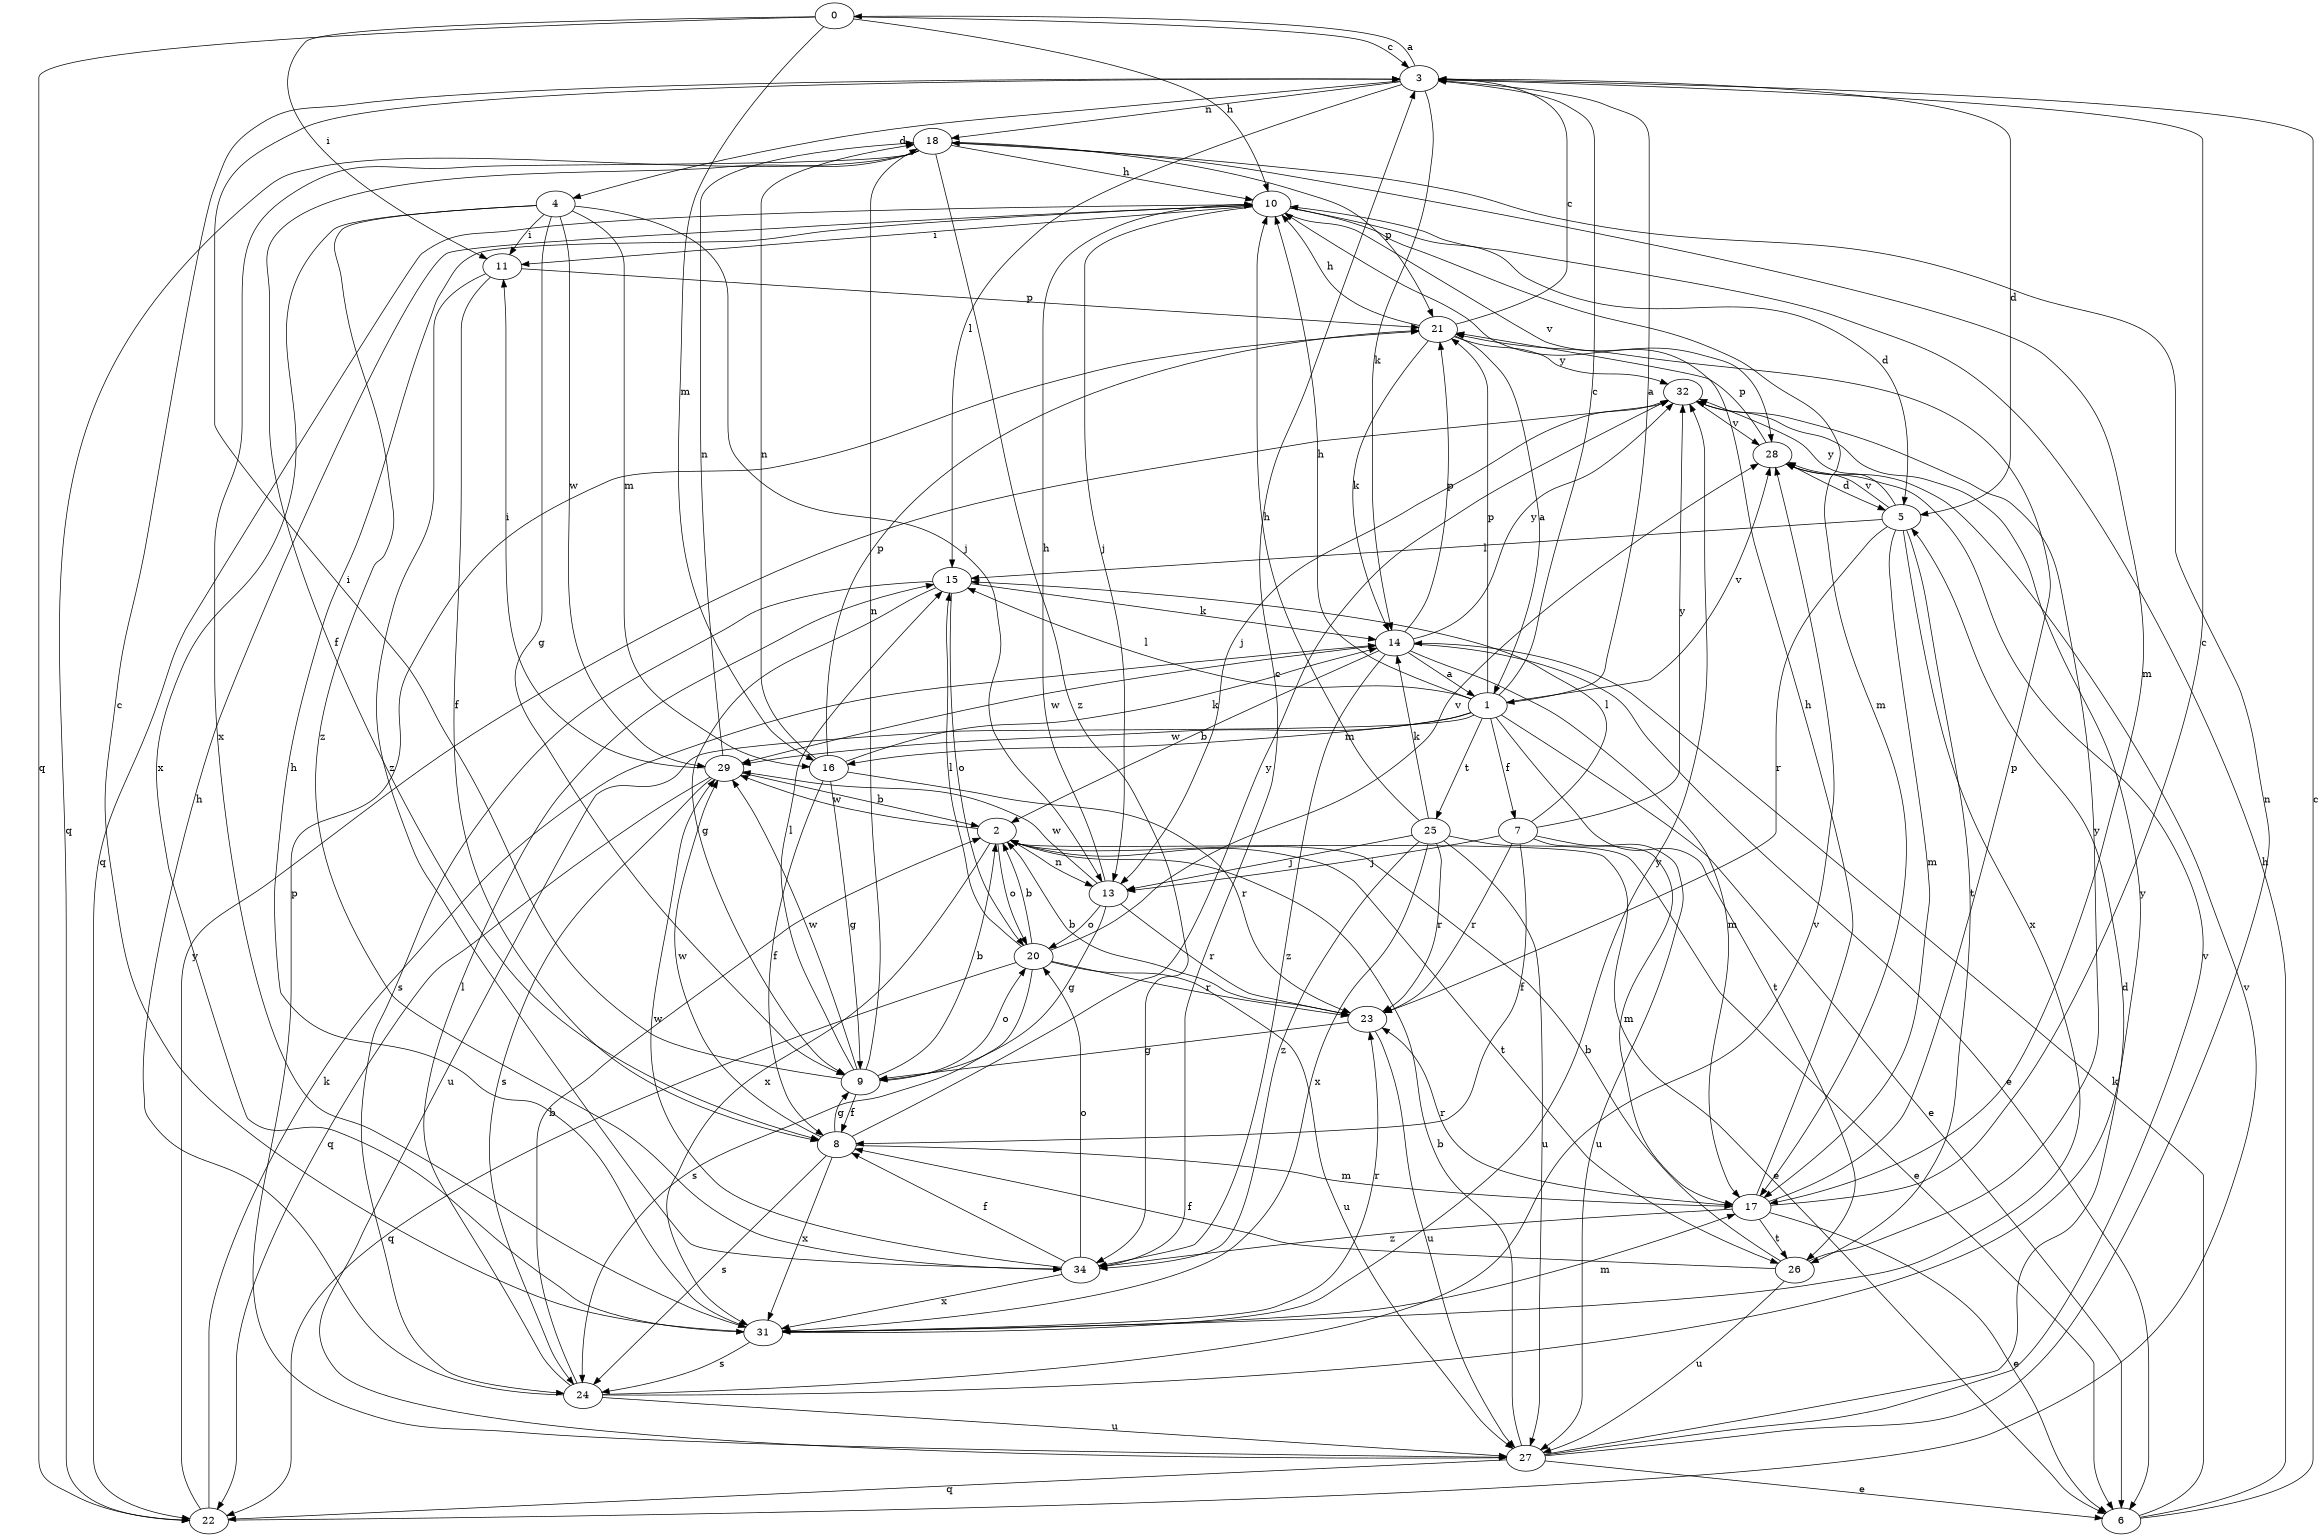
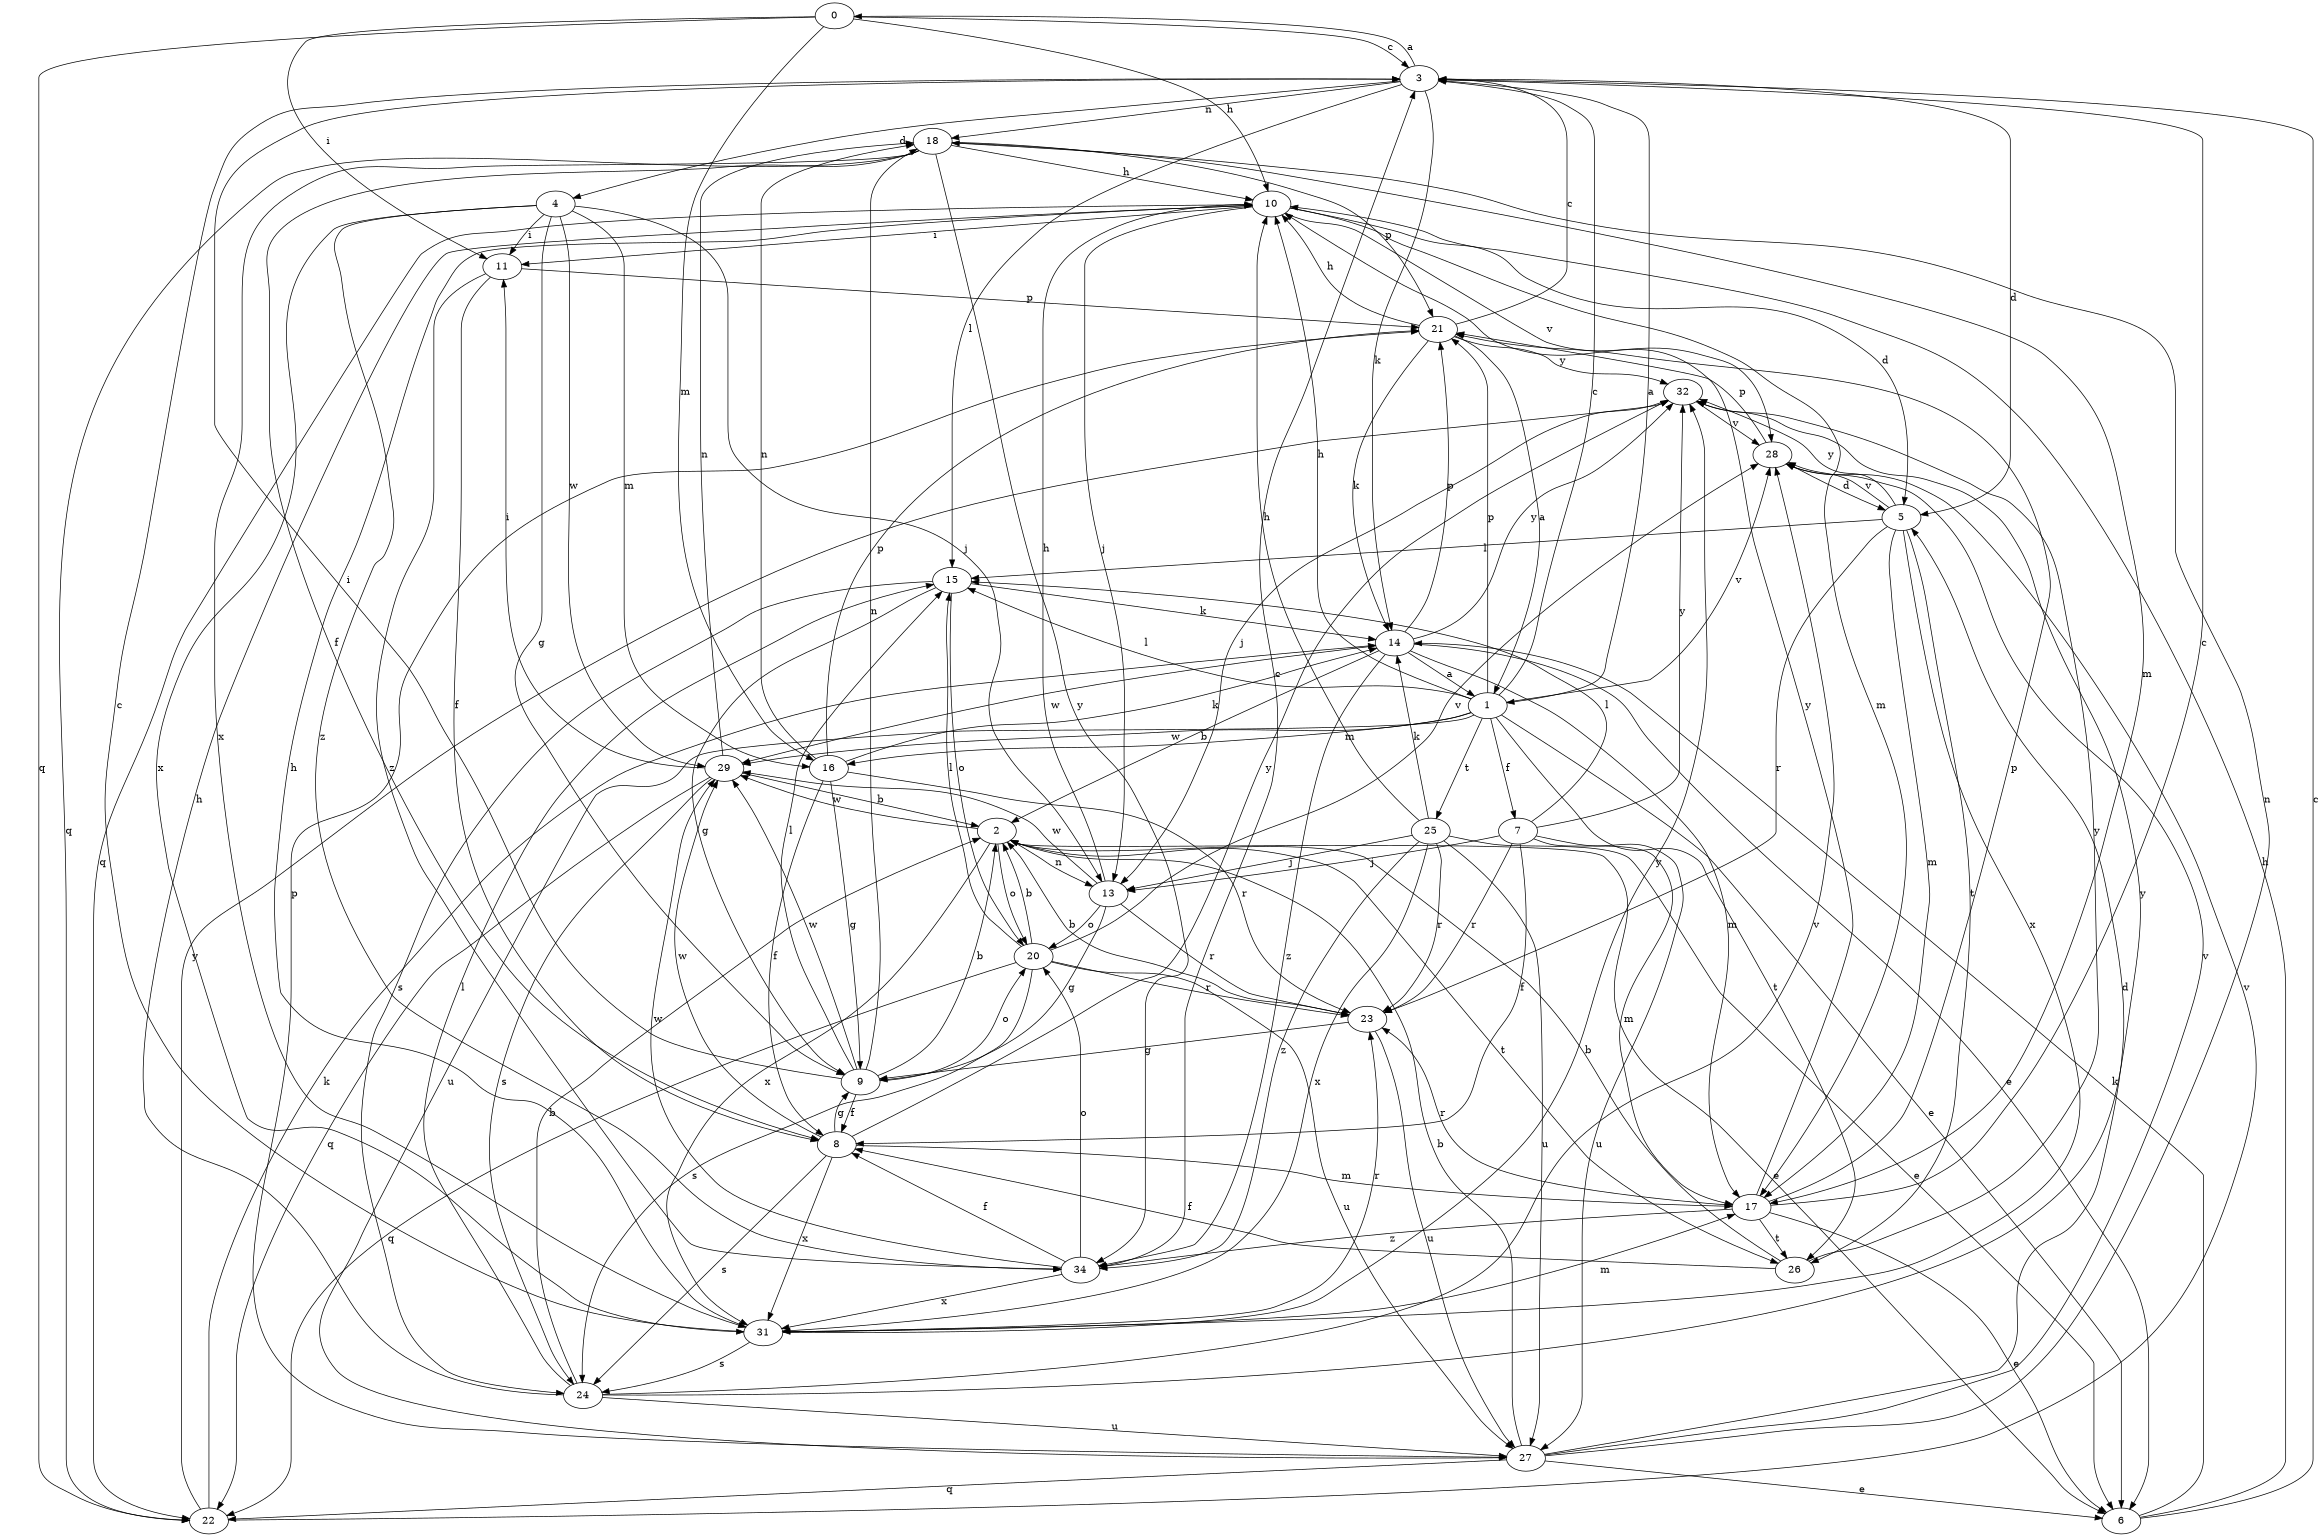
edge "18" -> "34": label "z" -> "y"
edge "17" -> "10": label "h" -> "y"
edge "26" -> "27": removed, label "u"
